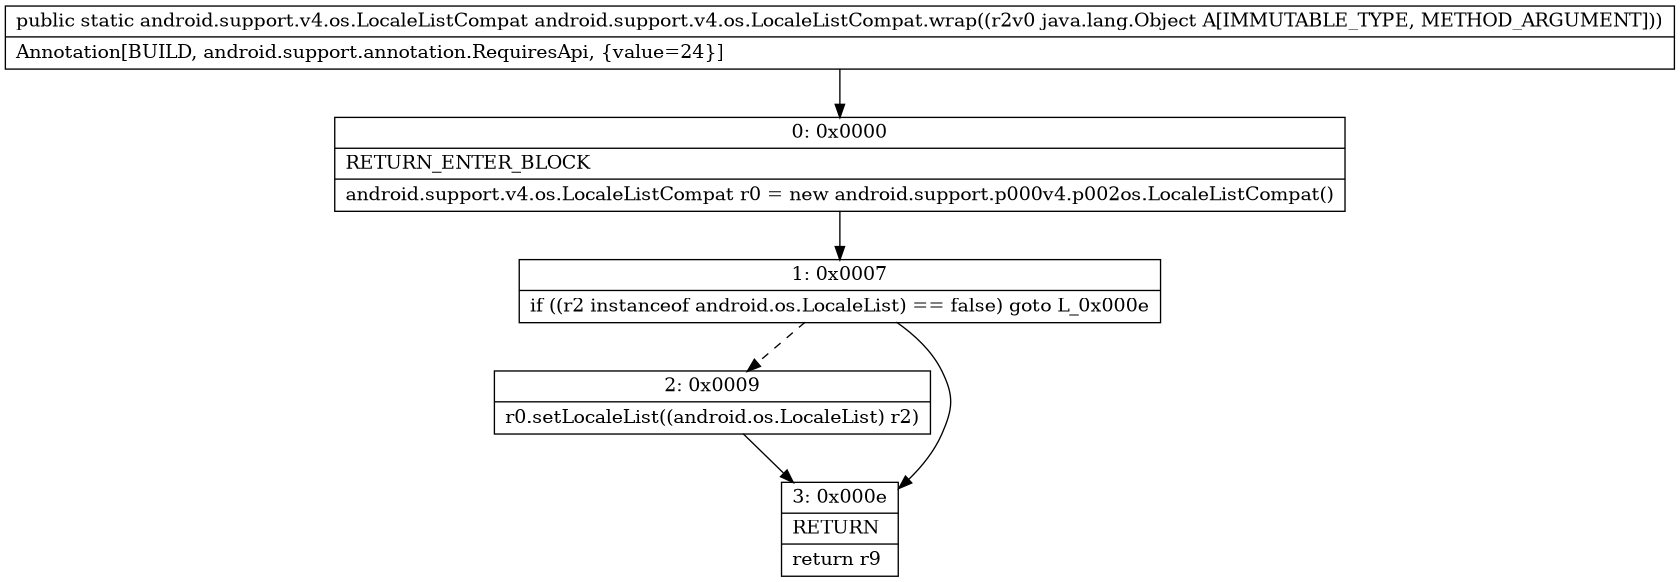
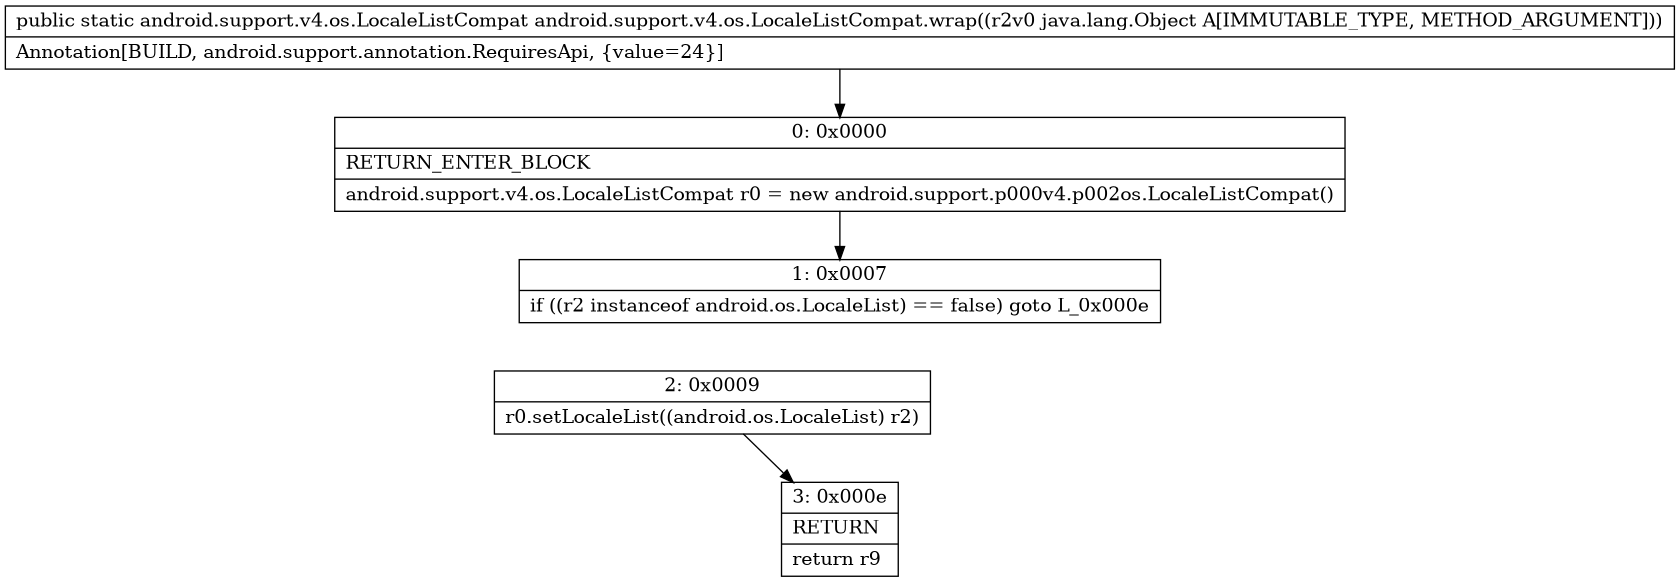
edge "1: 0x0007" -> "2: 0x0009": removed
edge "1: 0x0007" -> "3: 0x000e": removed
